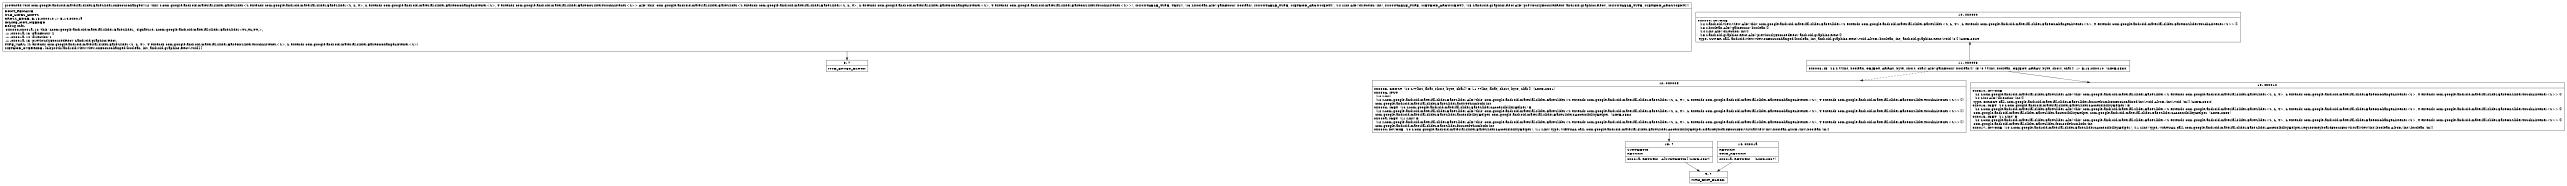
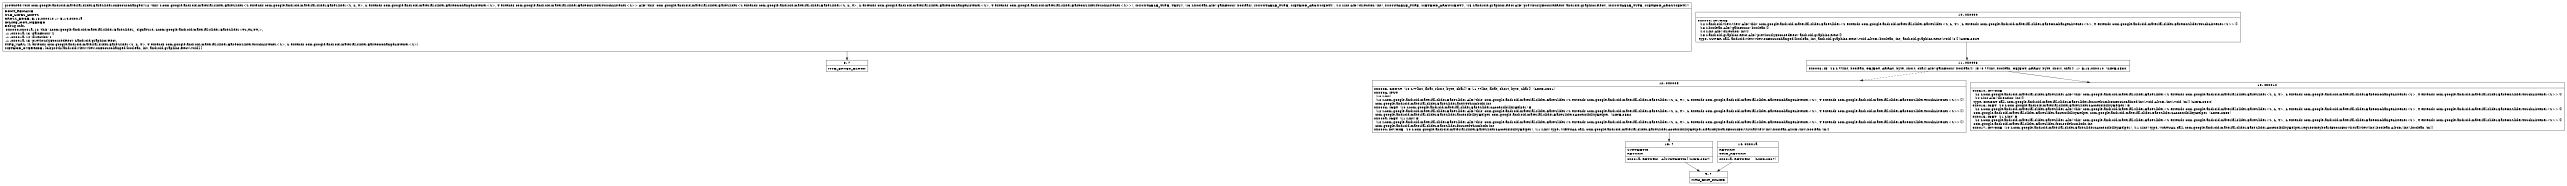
edge "11: 0x0003" -> "10: 0x0000": reversed
node "9: ?": text "MTH_EXIT_BLOCK" -> "MTH_EXIT_INLINE"
